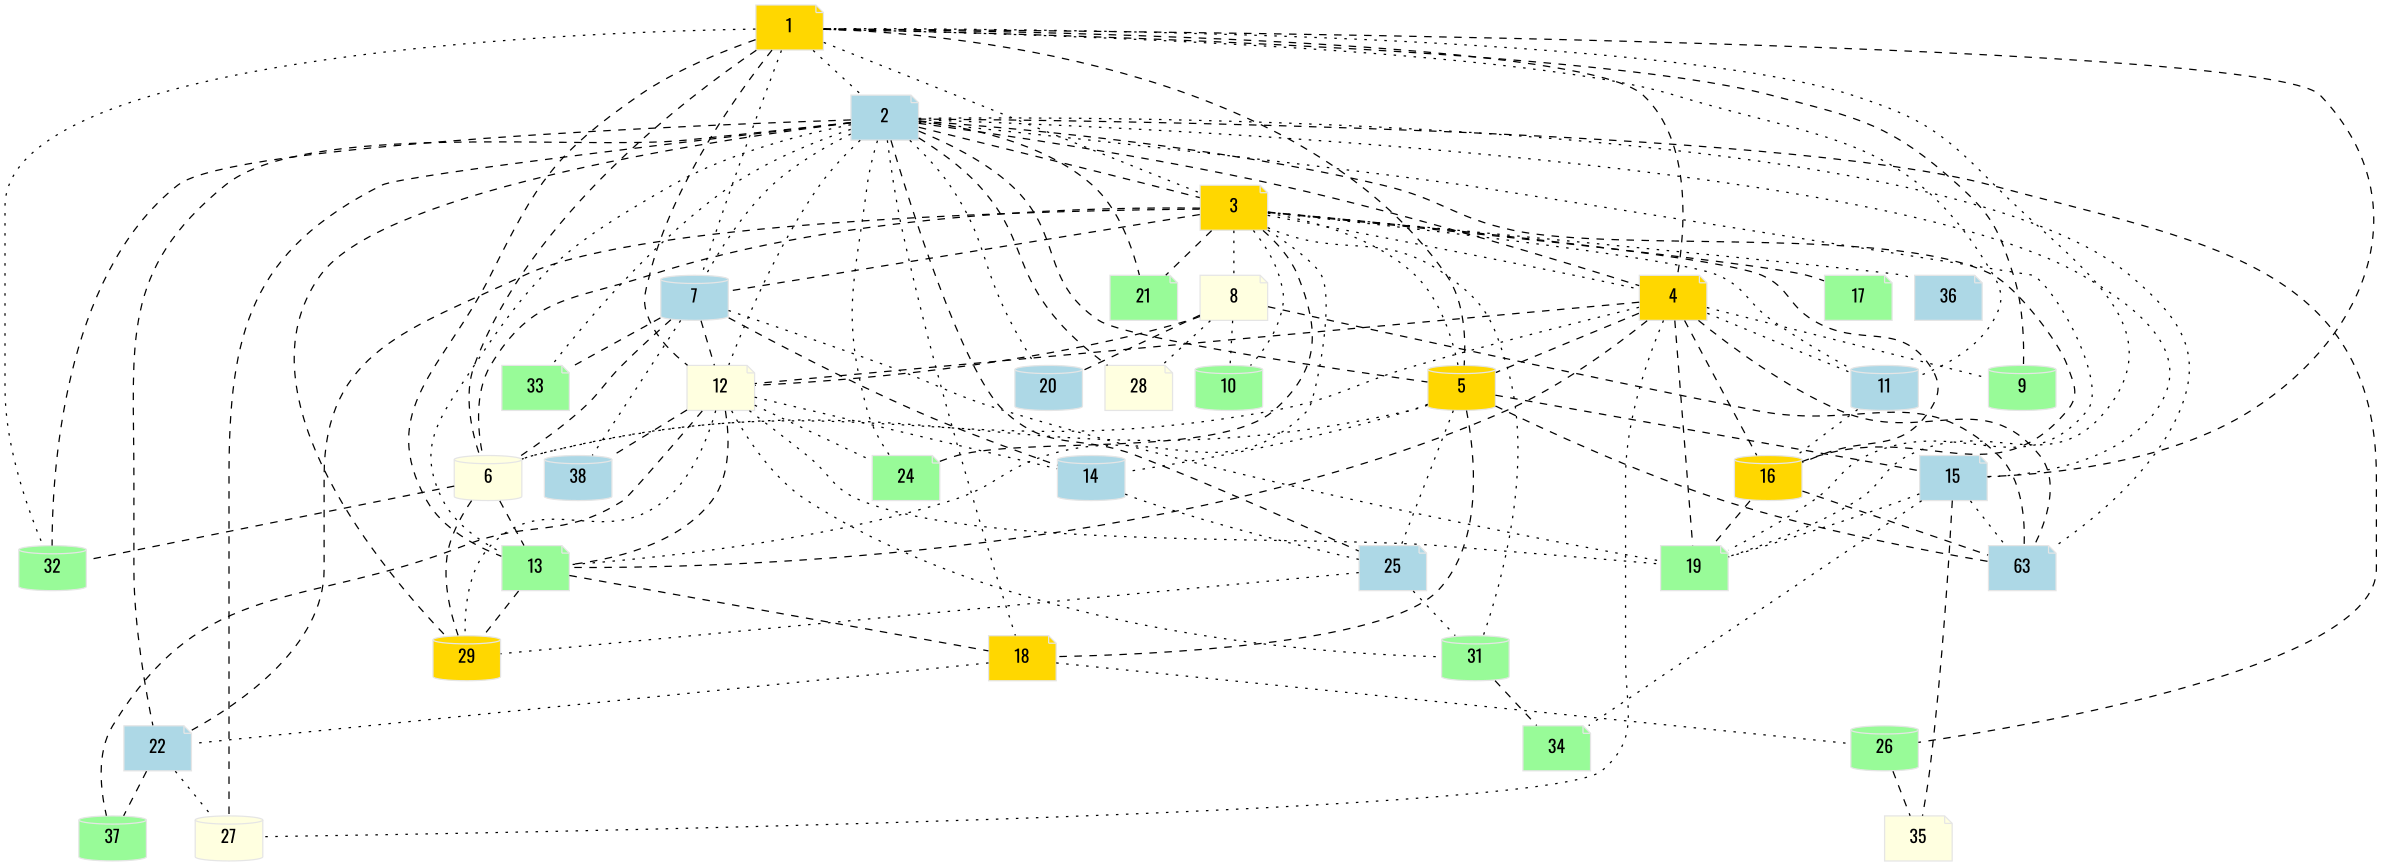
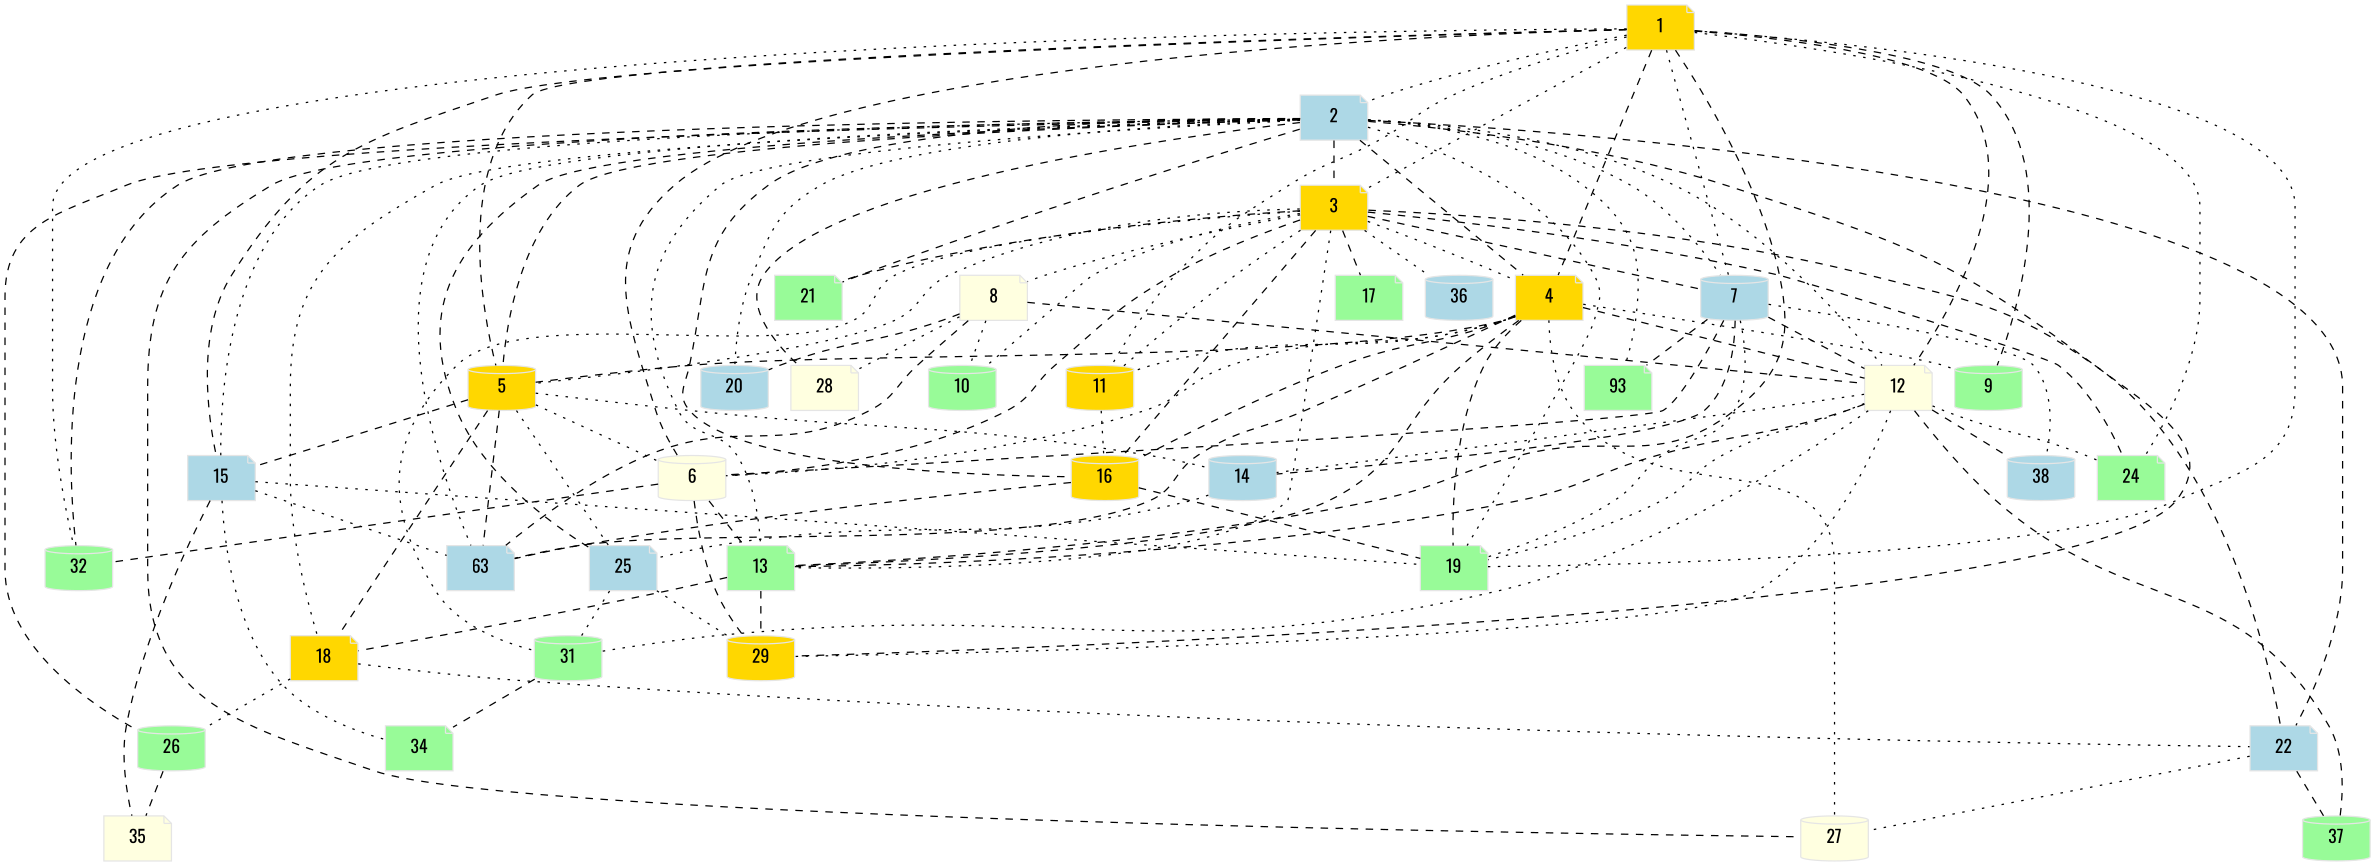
node "36": shape note -> cylinder
edge "2" -- "24": now "1" -- "24"
node "33": label "33" -> "93"
node "11": fillcolor lightblue -> gold
